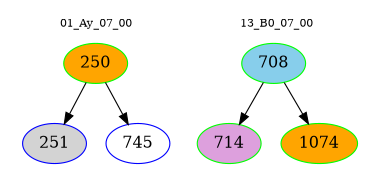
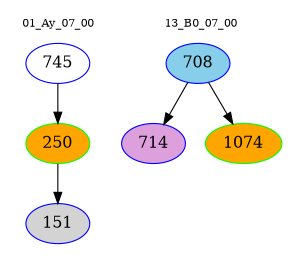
node "708": color green -> blue
edge "250" -> "745": reversed
node "251": label "251" -> "151"
node "714": color green -> blue
